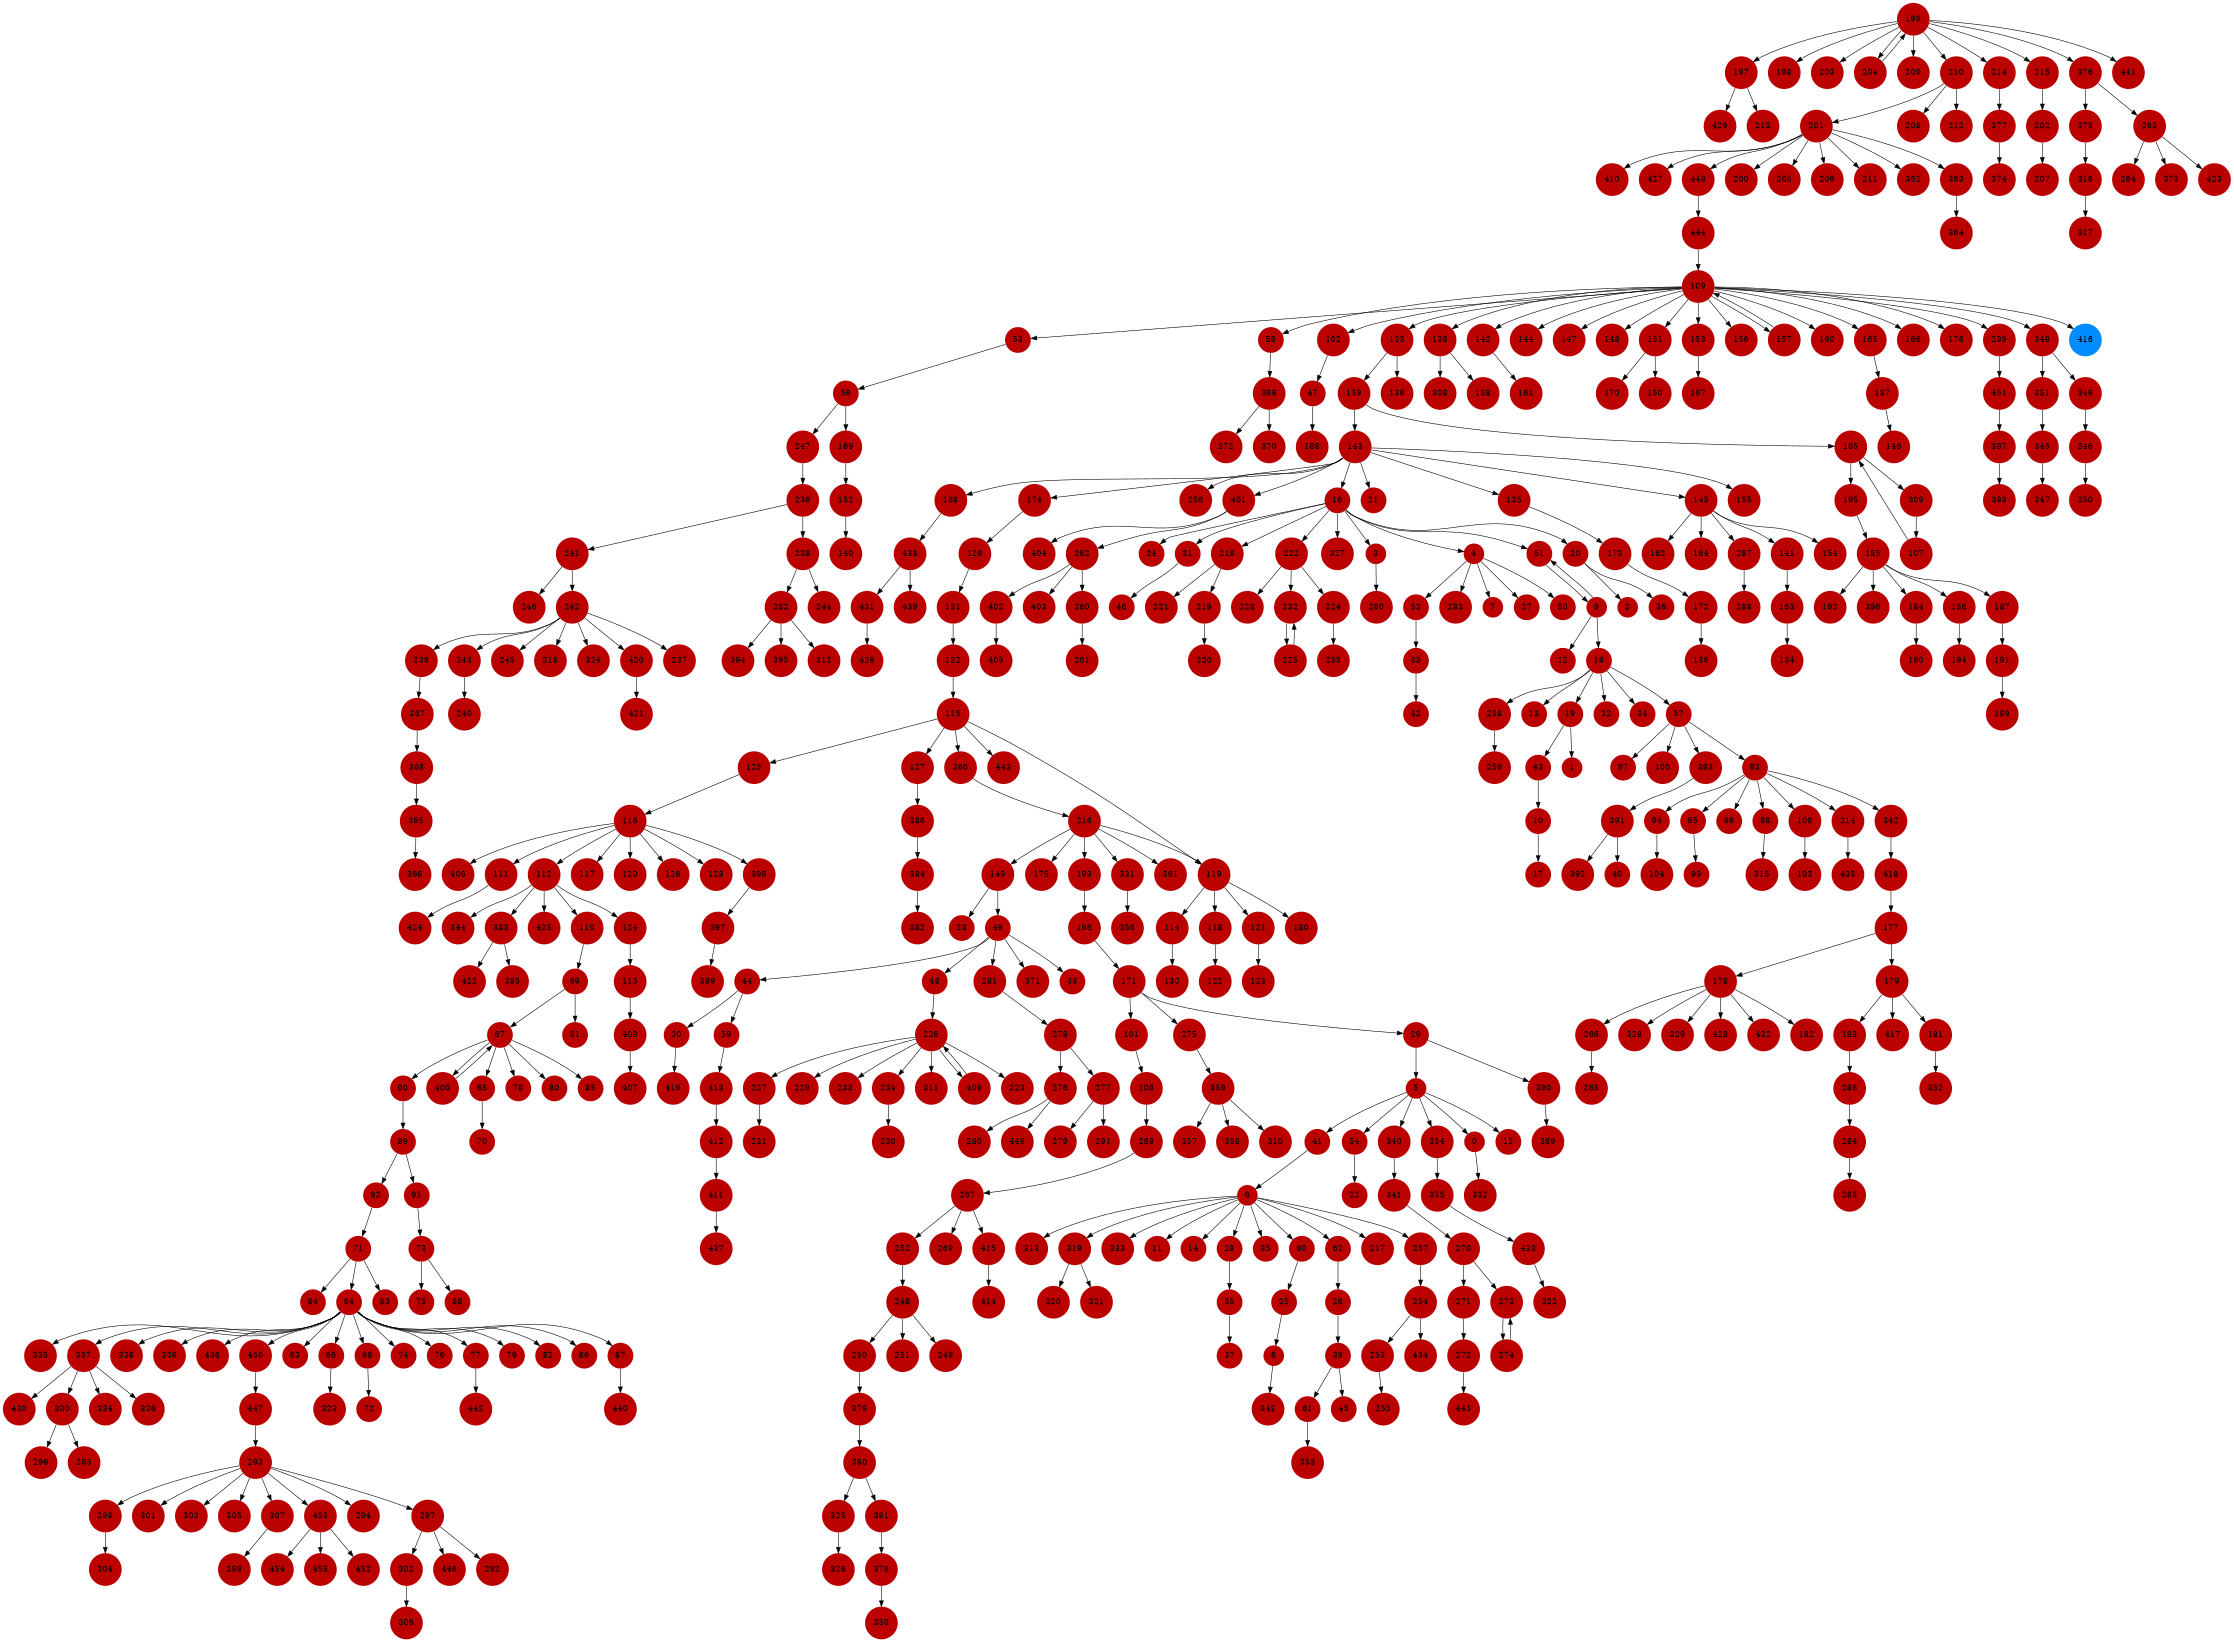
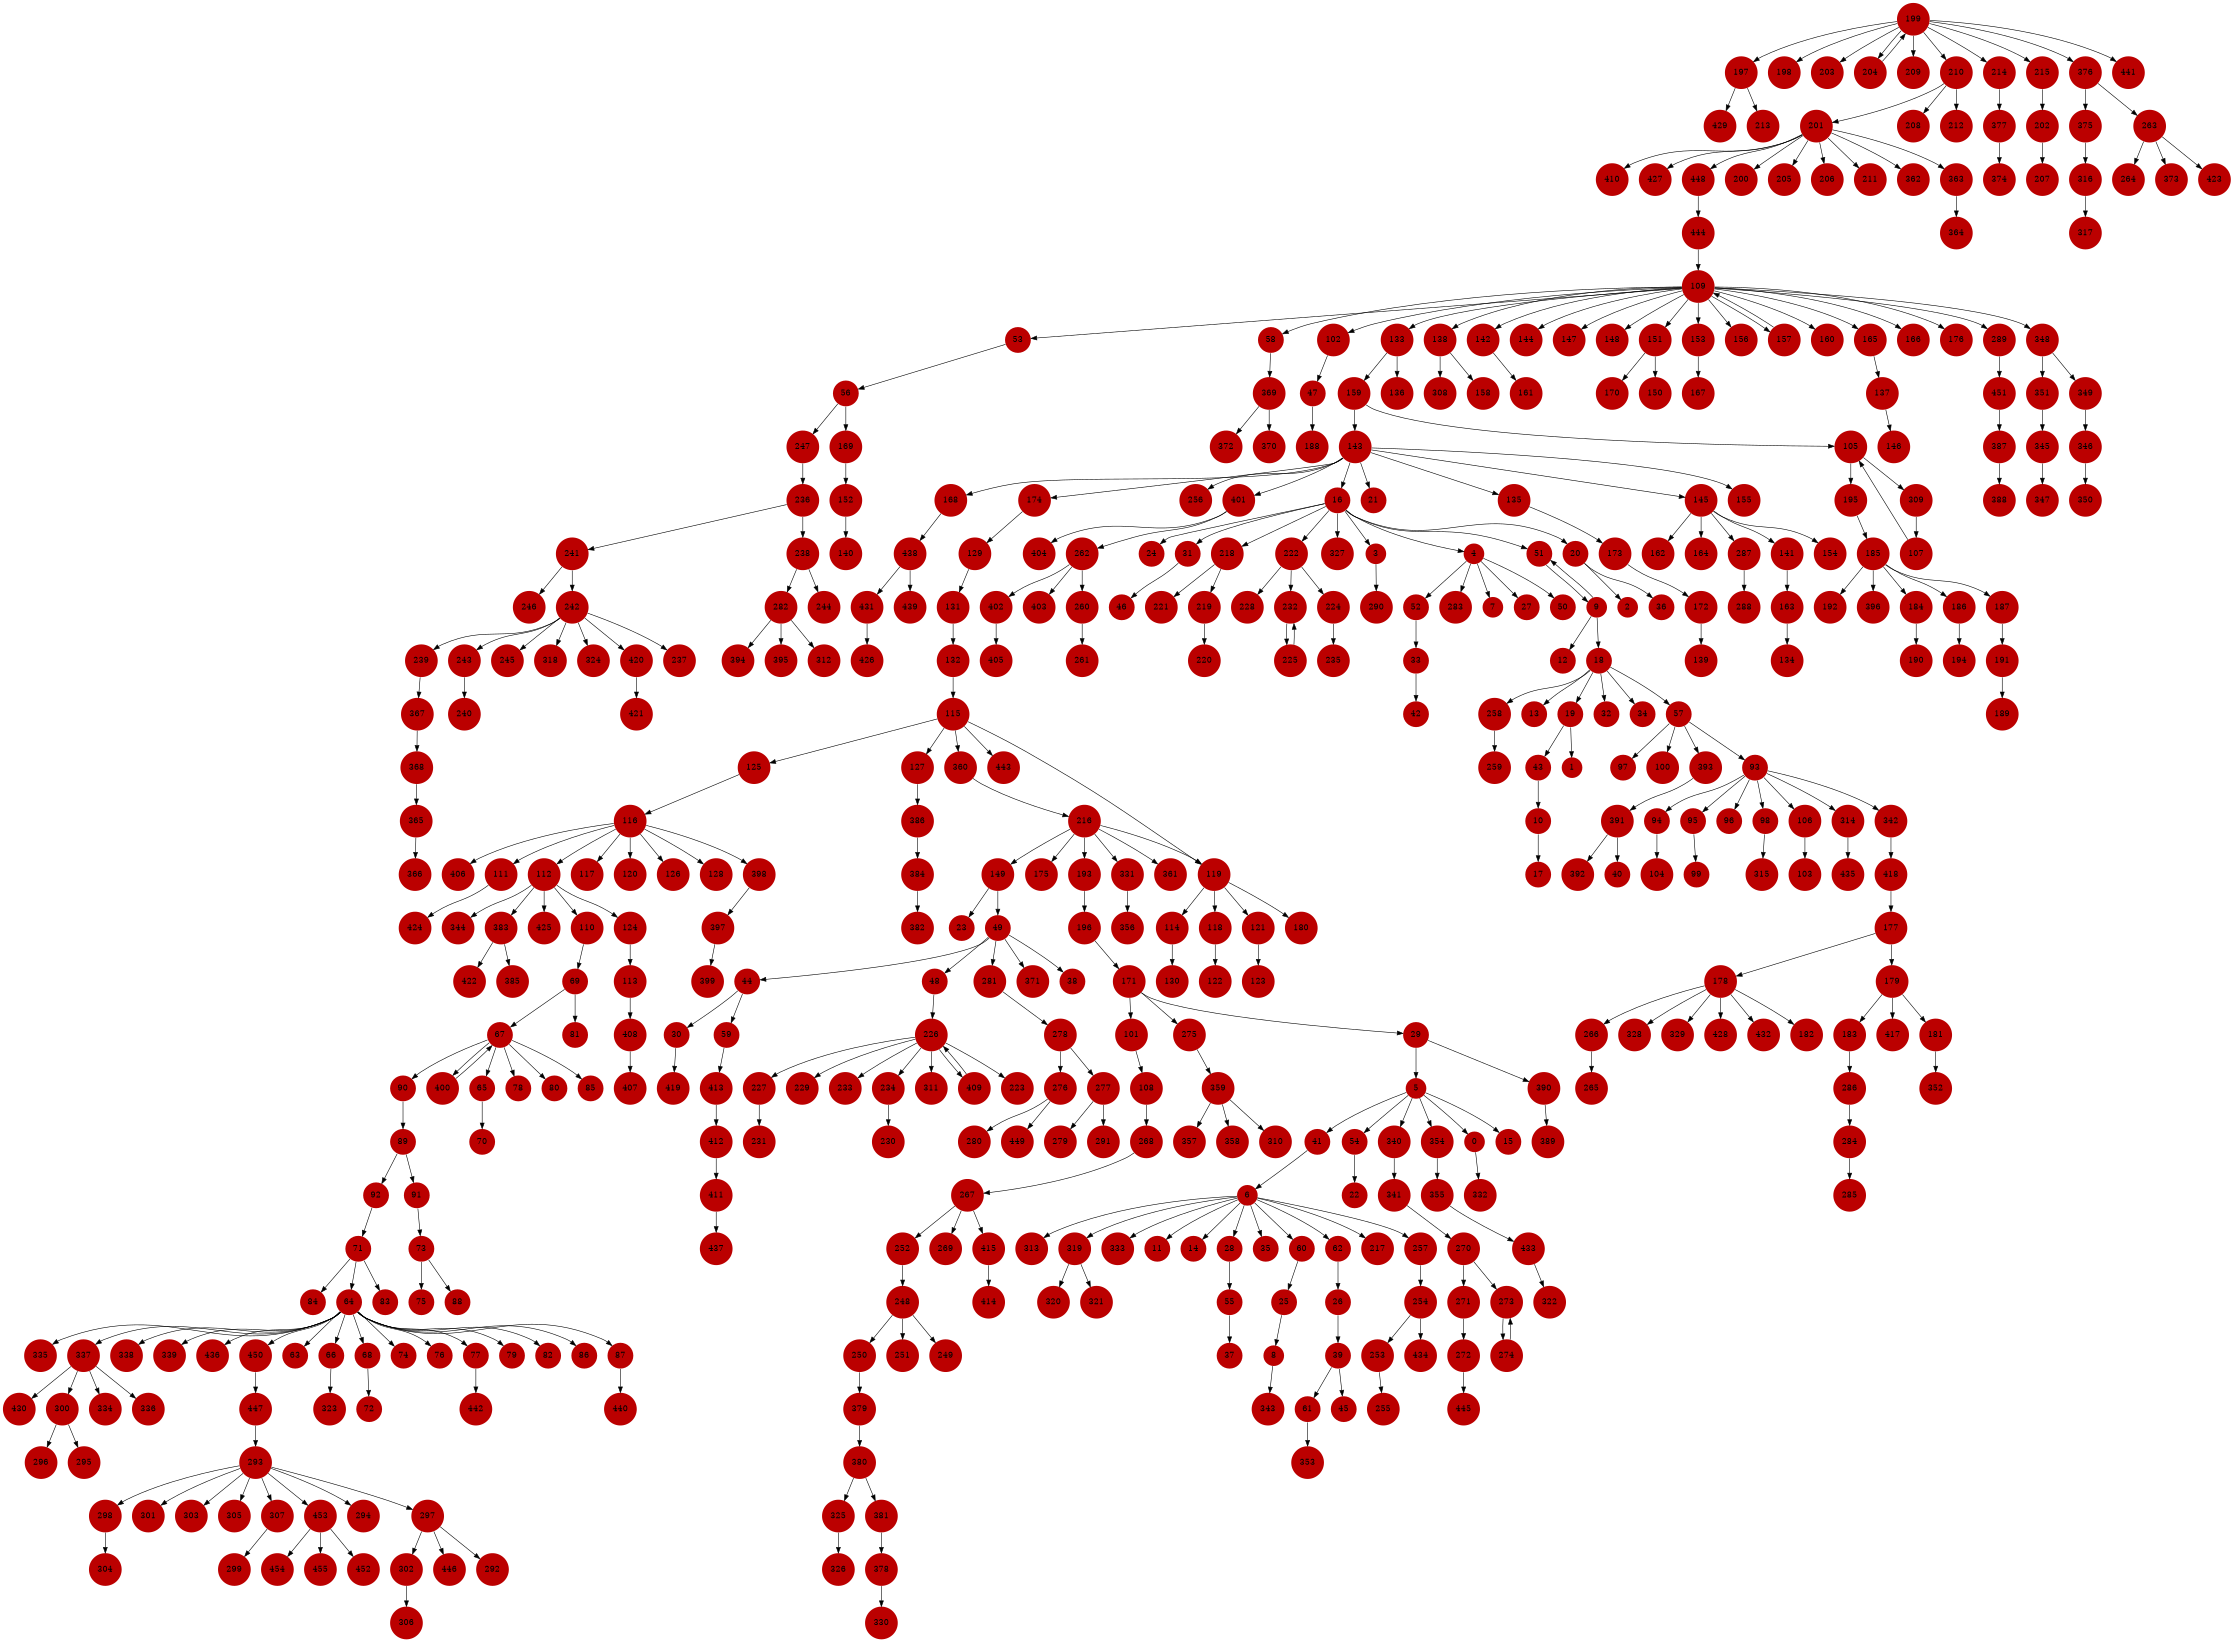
node "416": removed
